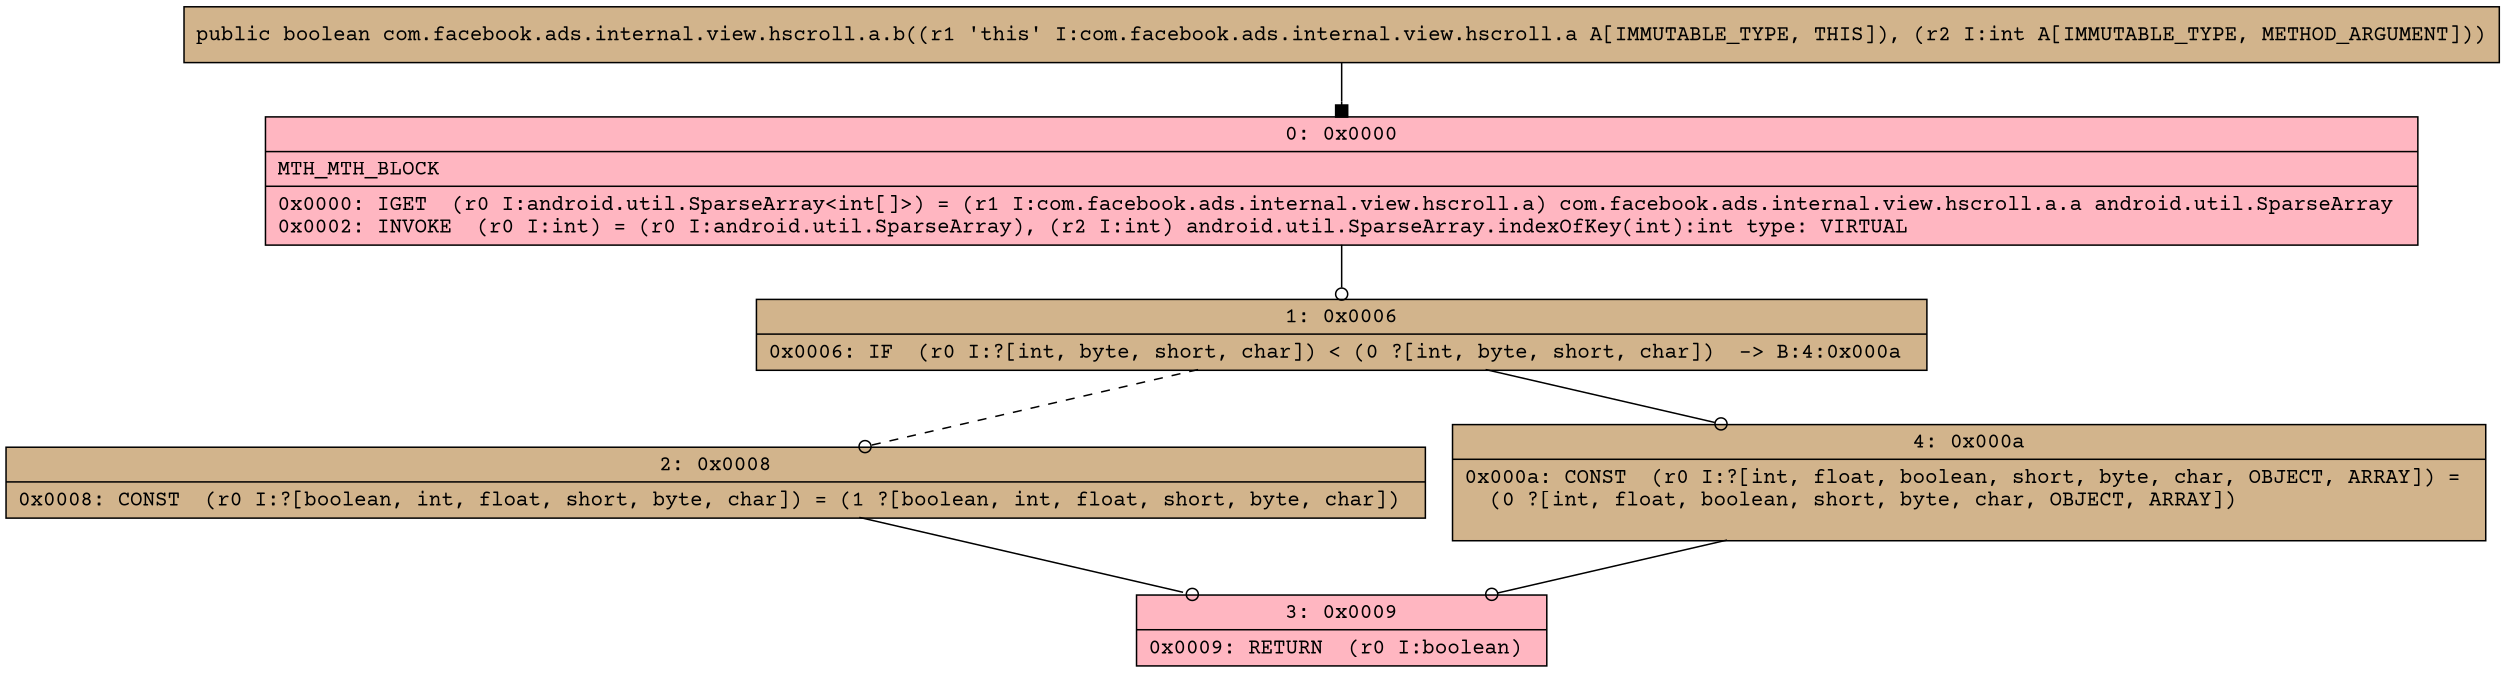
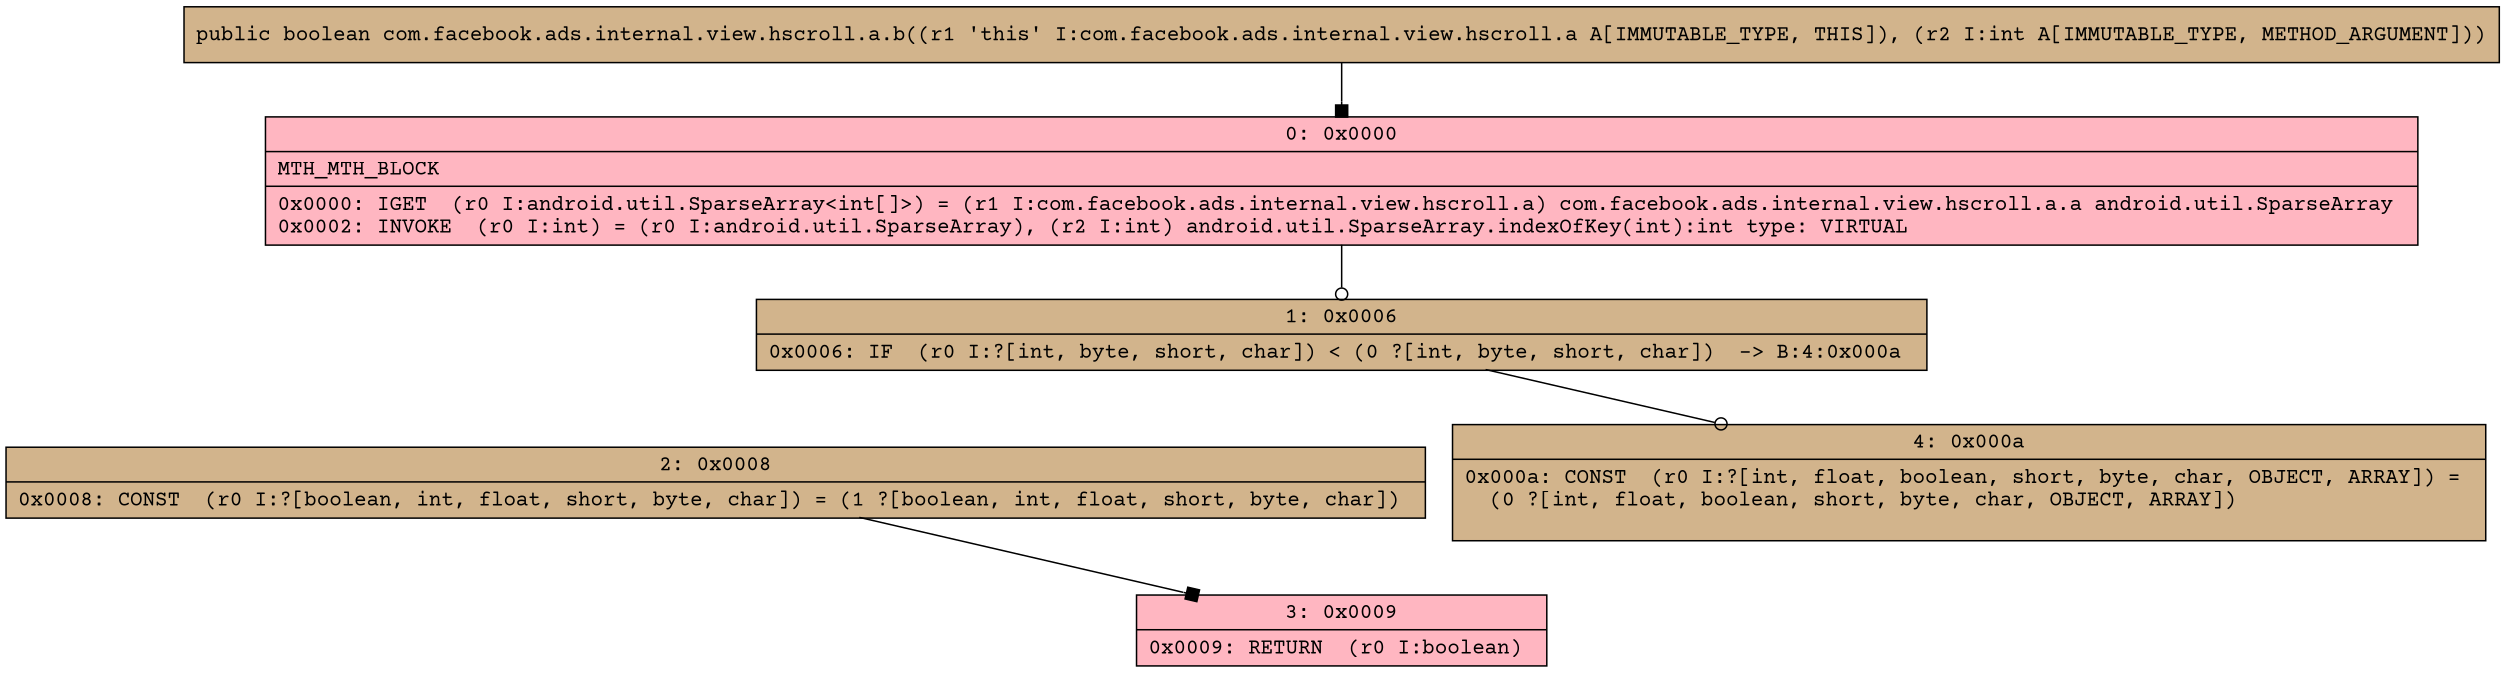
edge "1: 0x0006" -> "2: 0x0008": removed
edge "2: 0x0008" -> "3: 0x0009": arrowhead odot -> box
edge "4: 0x000a" -> "3: 0x0009": removed
